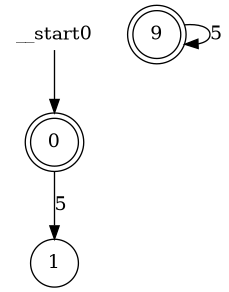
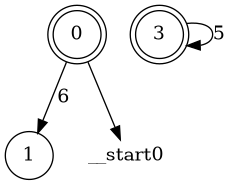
node "9": label "9" -> "3"
edge "__start0" -> "0": reversed
edge "0" -> "1": label "5" -> "6"
